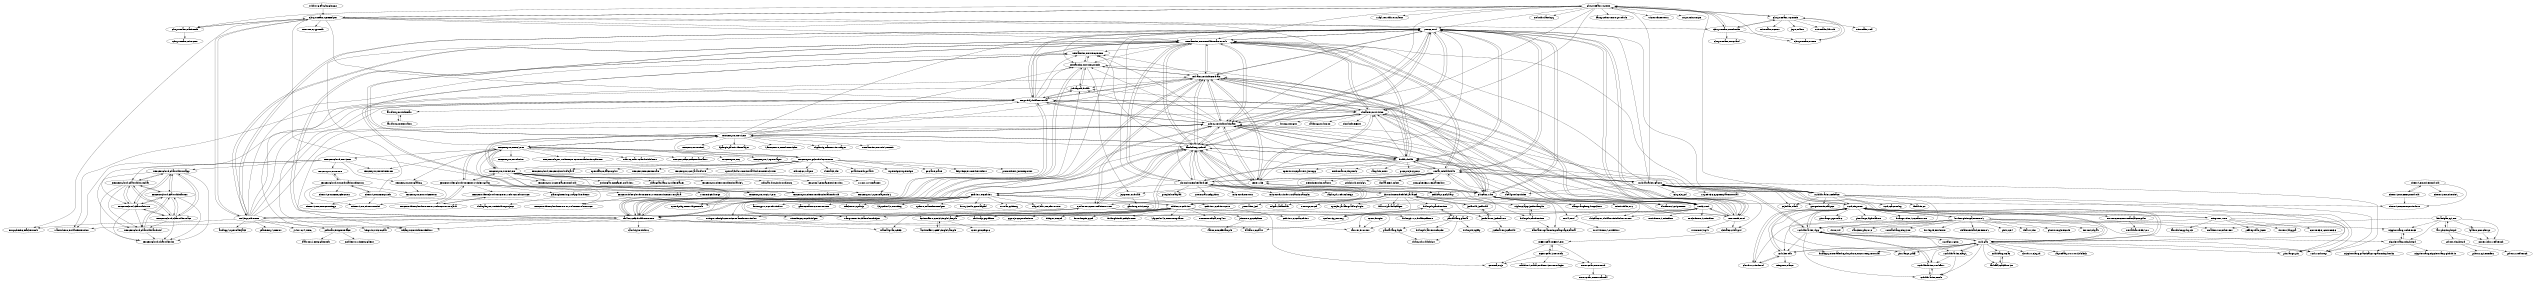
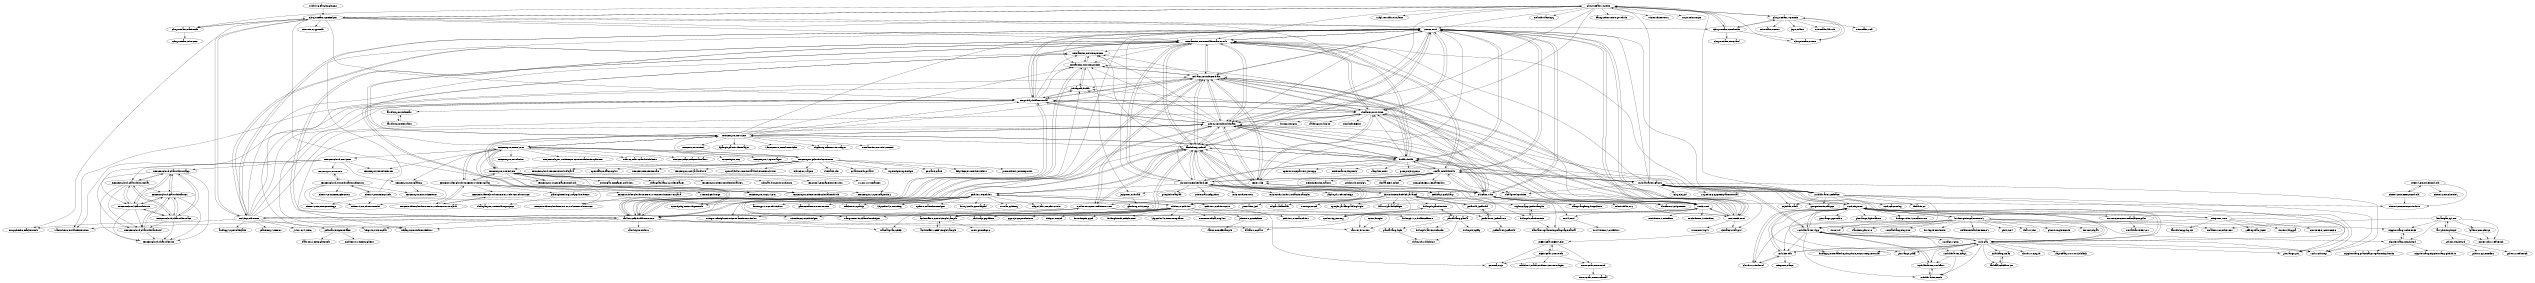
edge "netease-im/NIM_Duilib_Framework" -> "soui3/soui": removed
edge "TencentCloud/chat-uikit-flutter" -> "TencentCloud/chat-uikit-wechat": removed
node "zhichao281/duilib-MiniBlinkBrowser": removed
